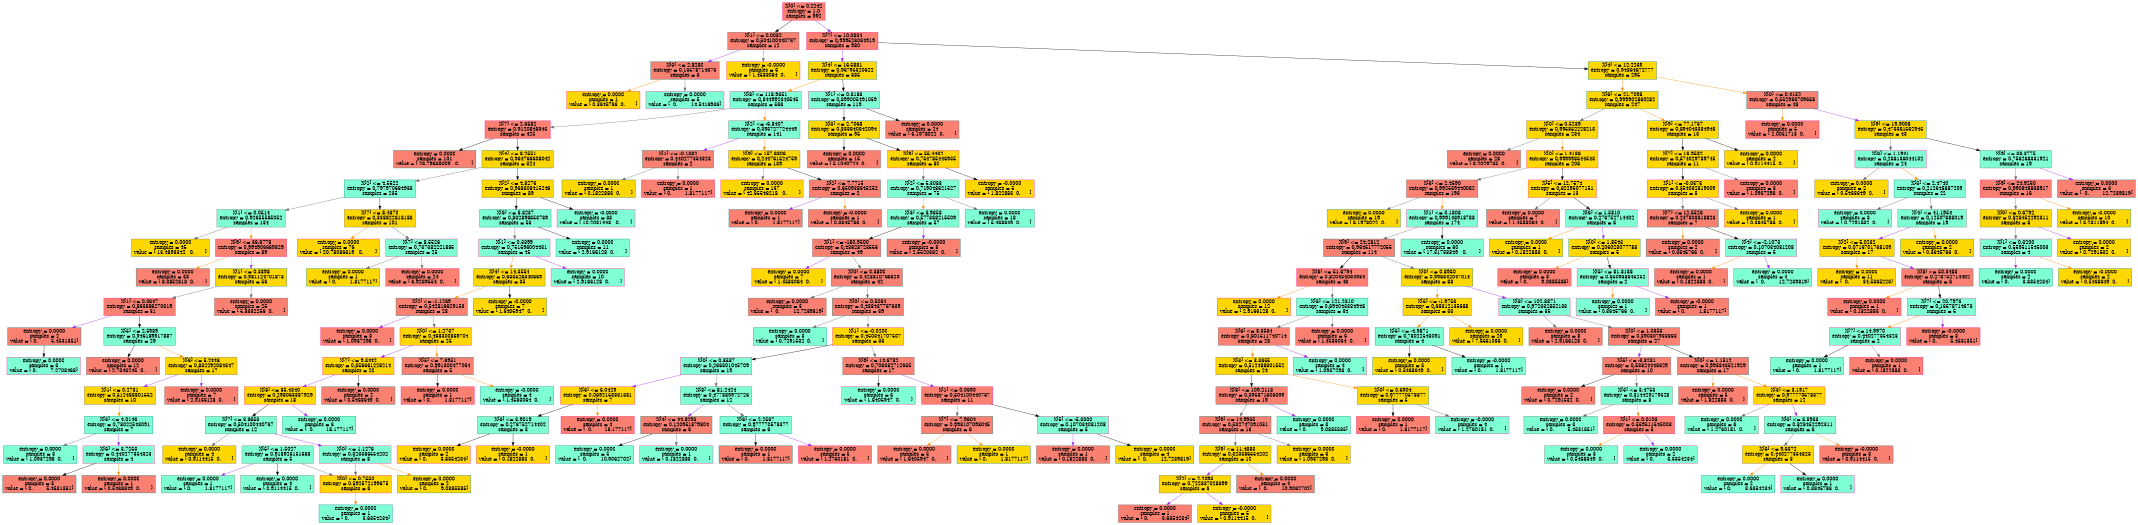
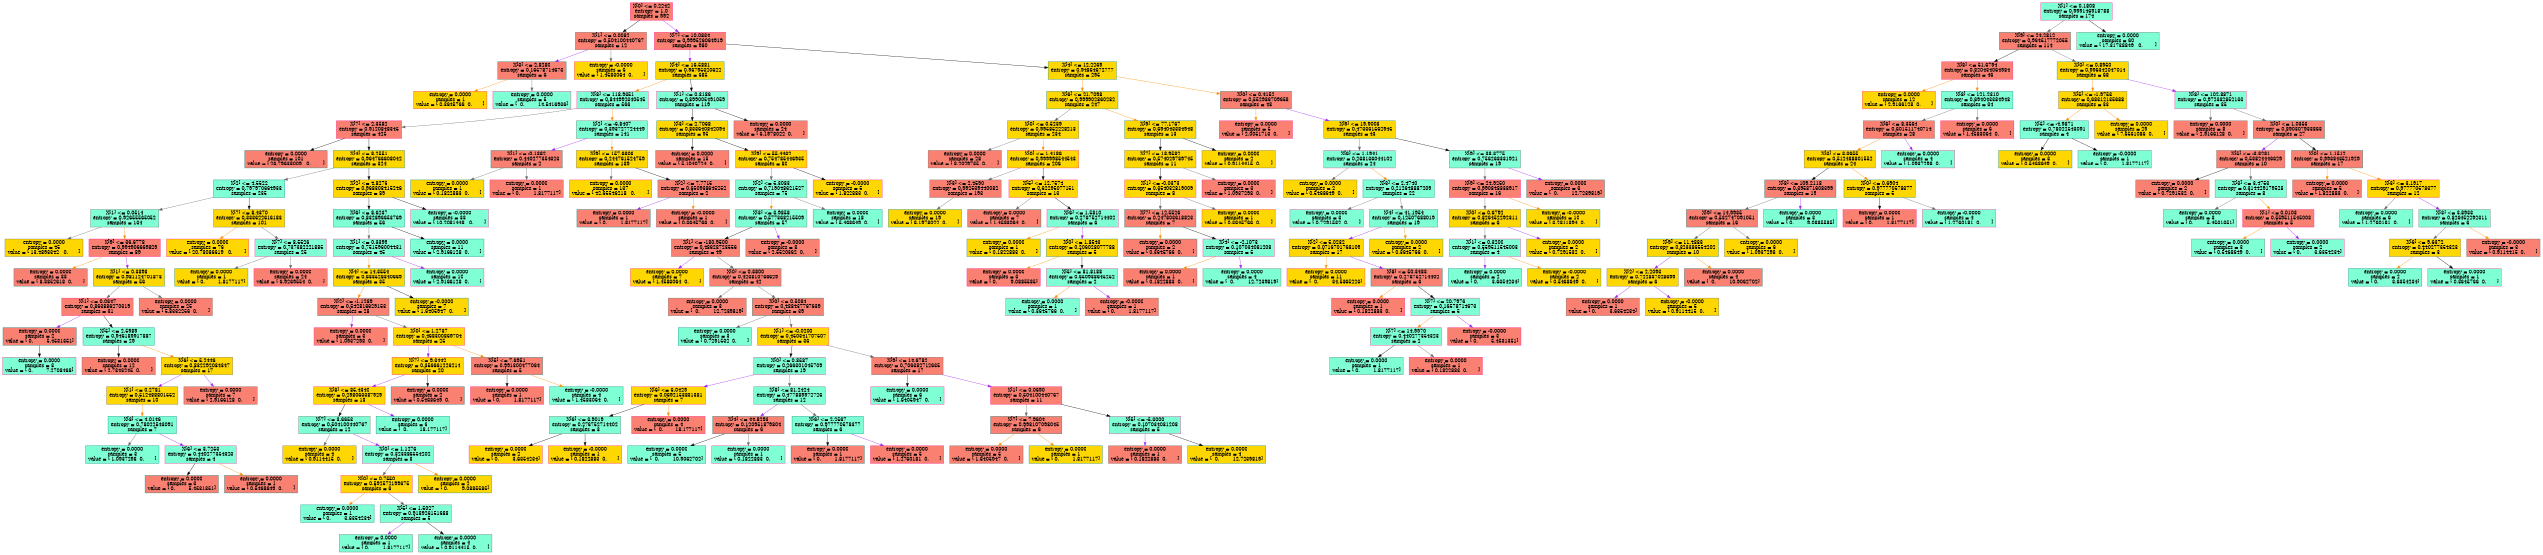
edge "X[3] <= 2.4590 entropy = 0.992539440082 samples = 193" -> "X[1] <= 0.1808 entropy = 0.999146918788 samples = 174": removed
edge "X[8] <= 51.6794 entropy = 0.820434064984 samples = 46" -> "X[8] <= 121.2310 entropy = 0.694043384948 samples = 34": color gray40 -> darkorange
edge "X[5] <= 1.5027 entropy = 0.918926151688 samples = 5" -> "X[0] <= 0.7550 entropy = 0.592572199675 samples = 6": reversed
